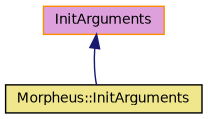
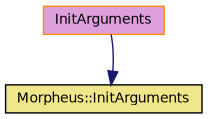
edge "Morpheus::InitArguments" -> "InitArguments": reversed
